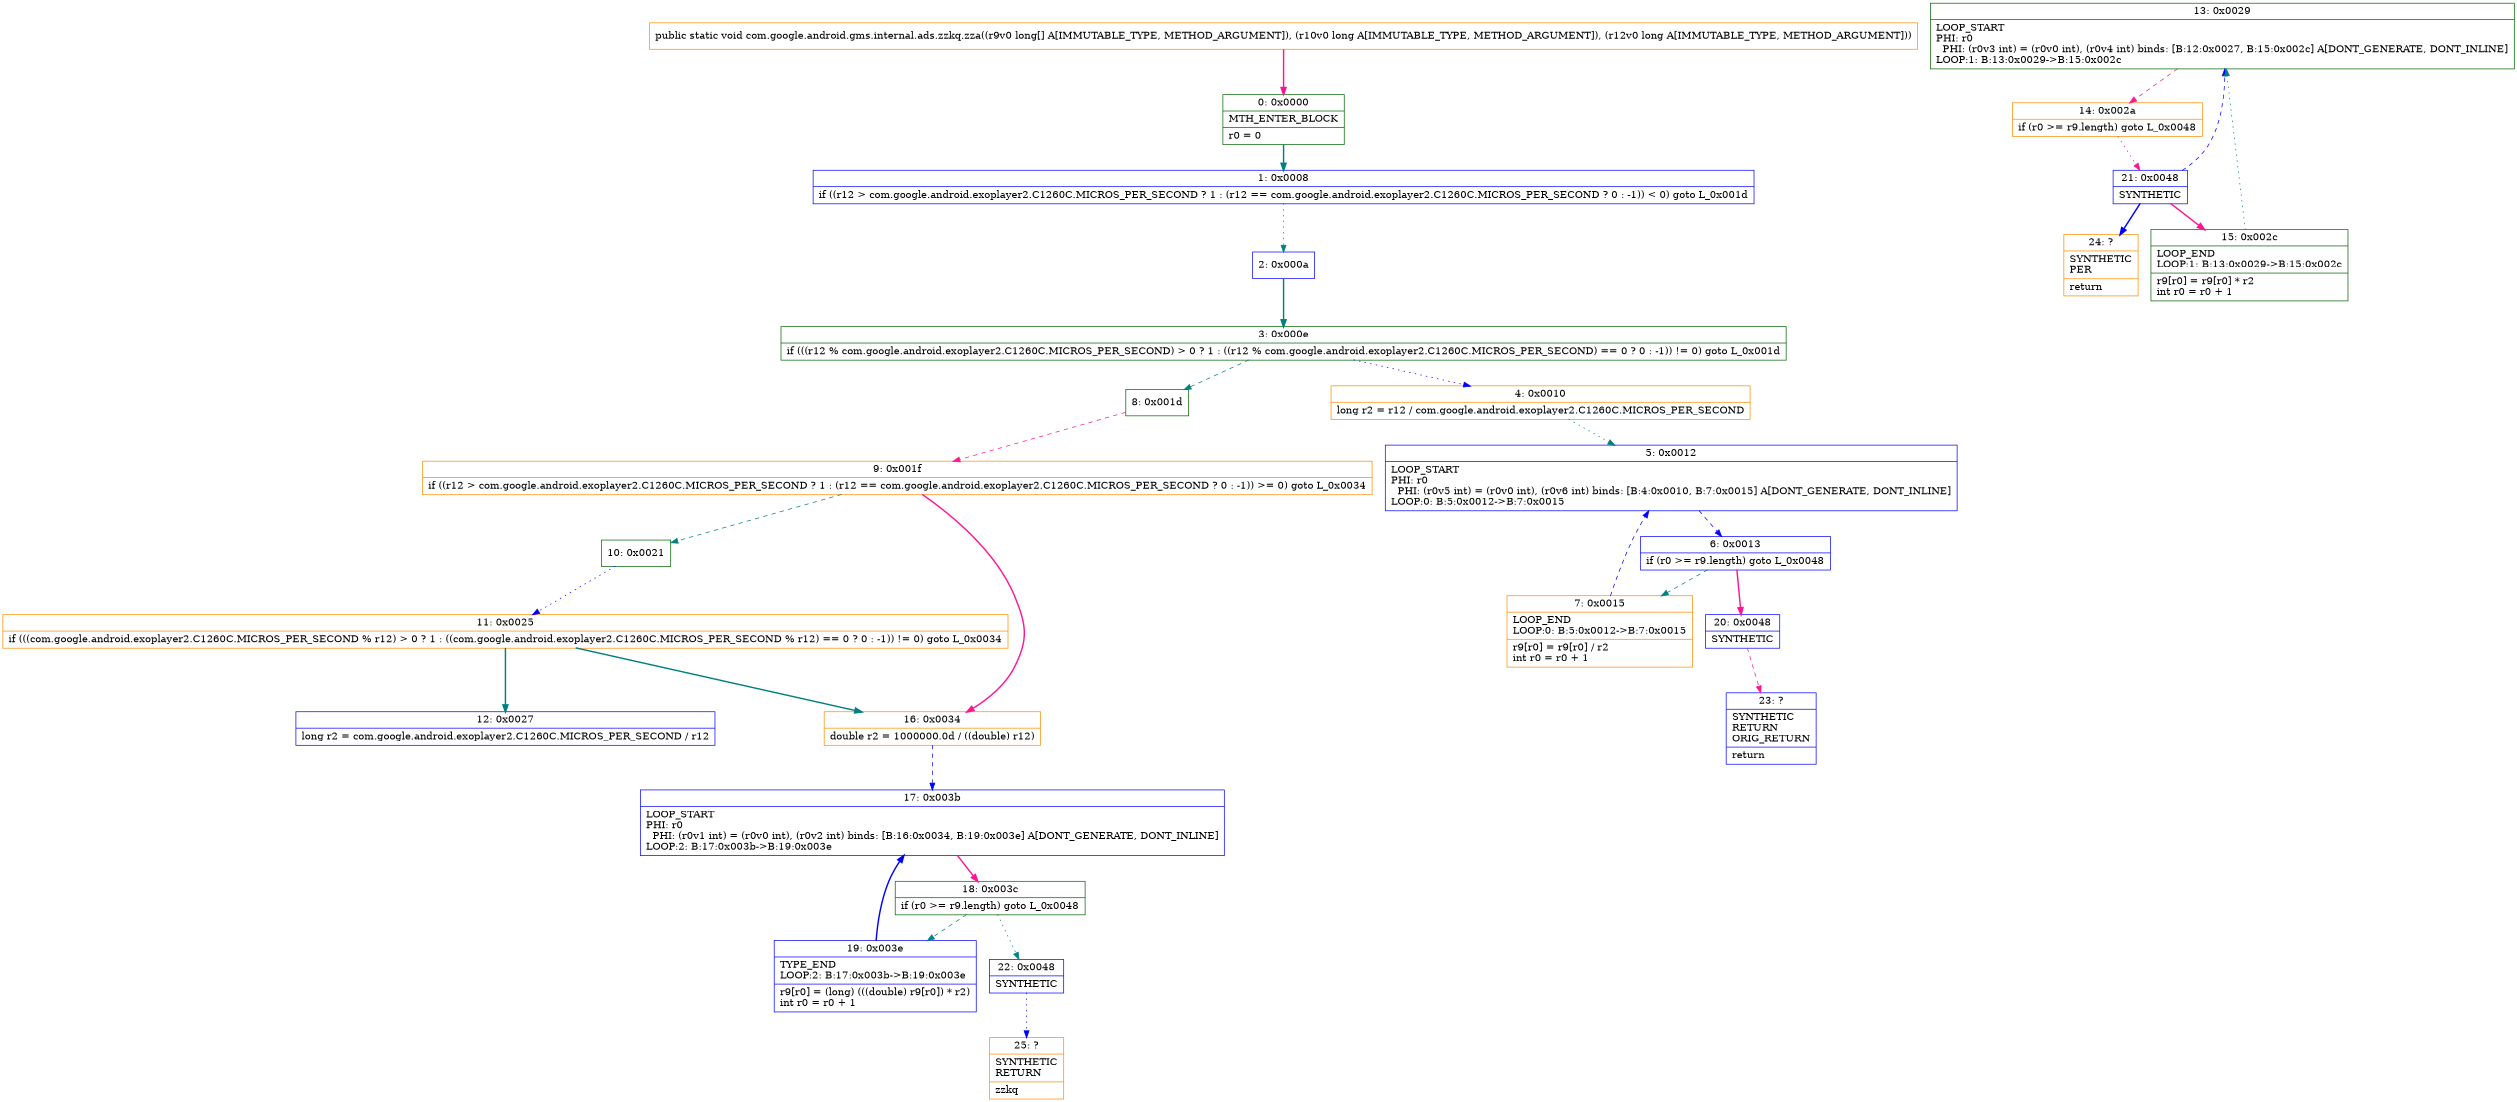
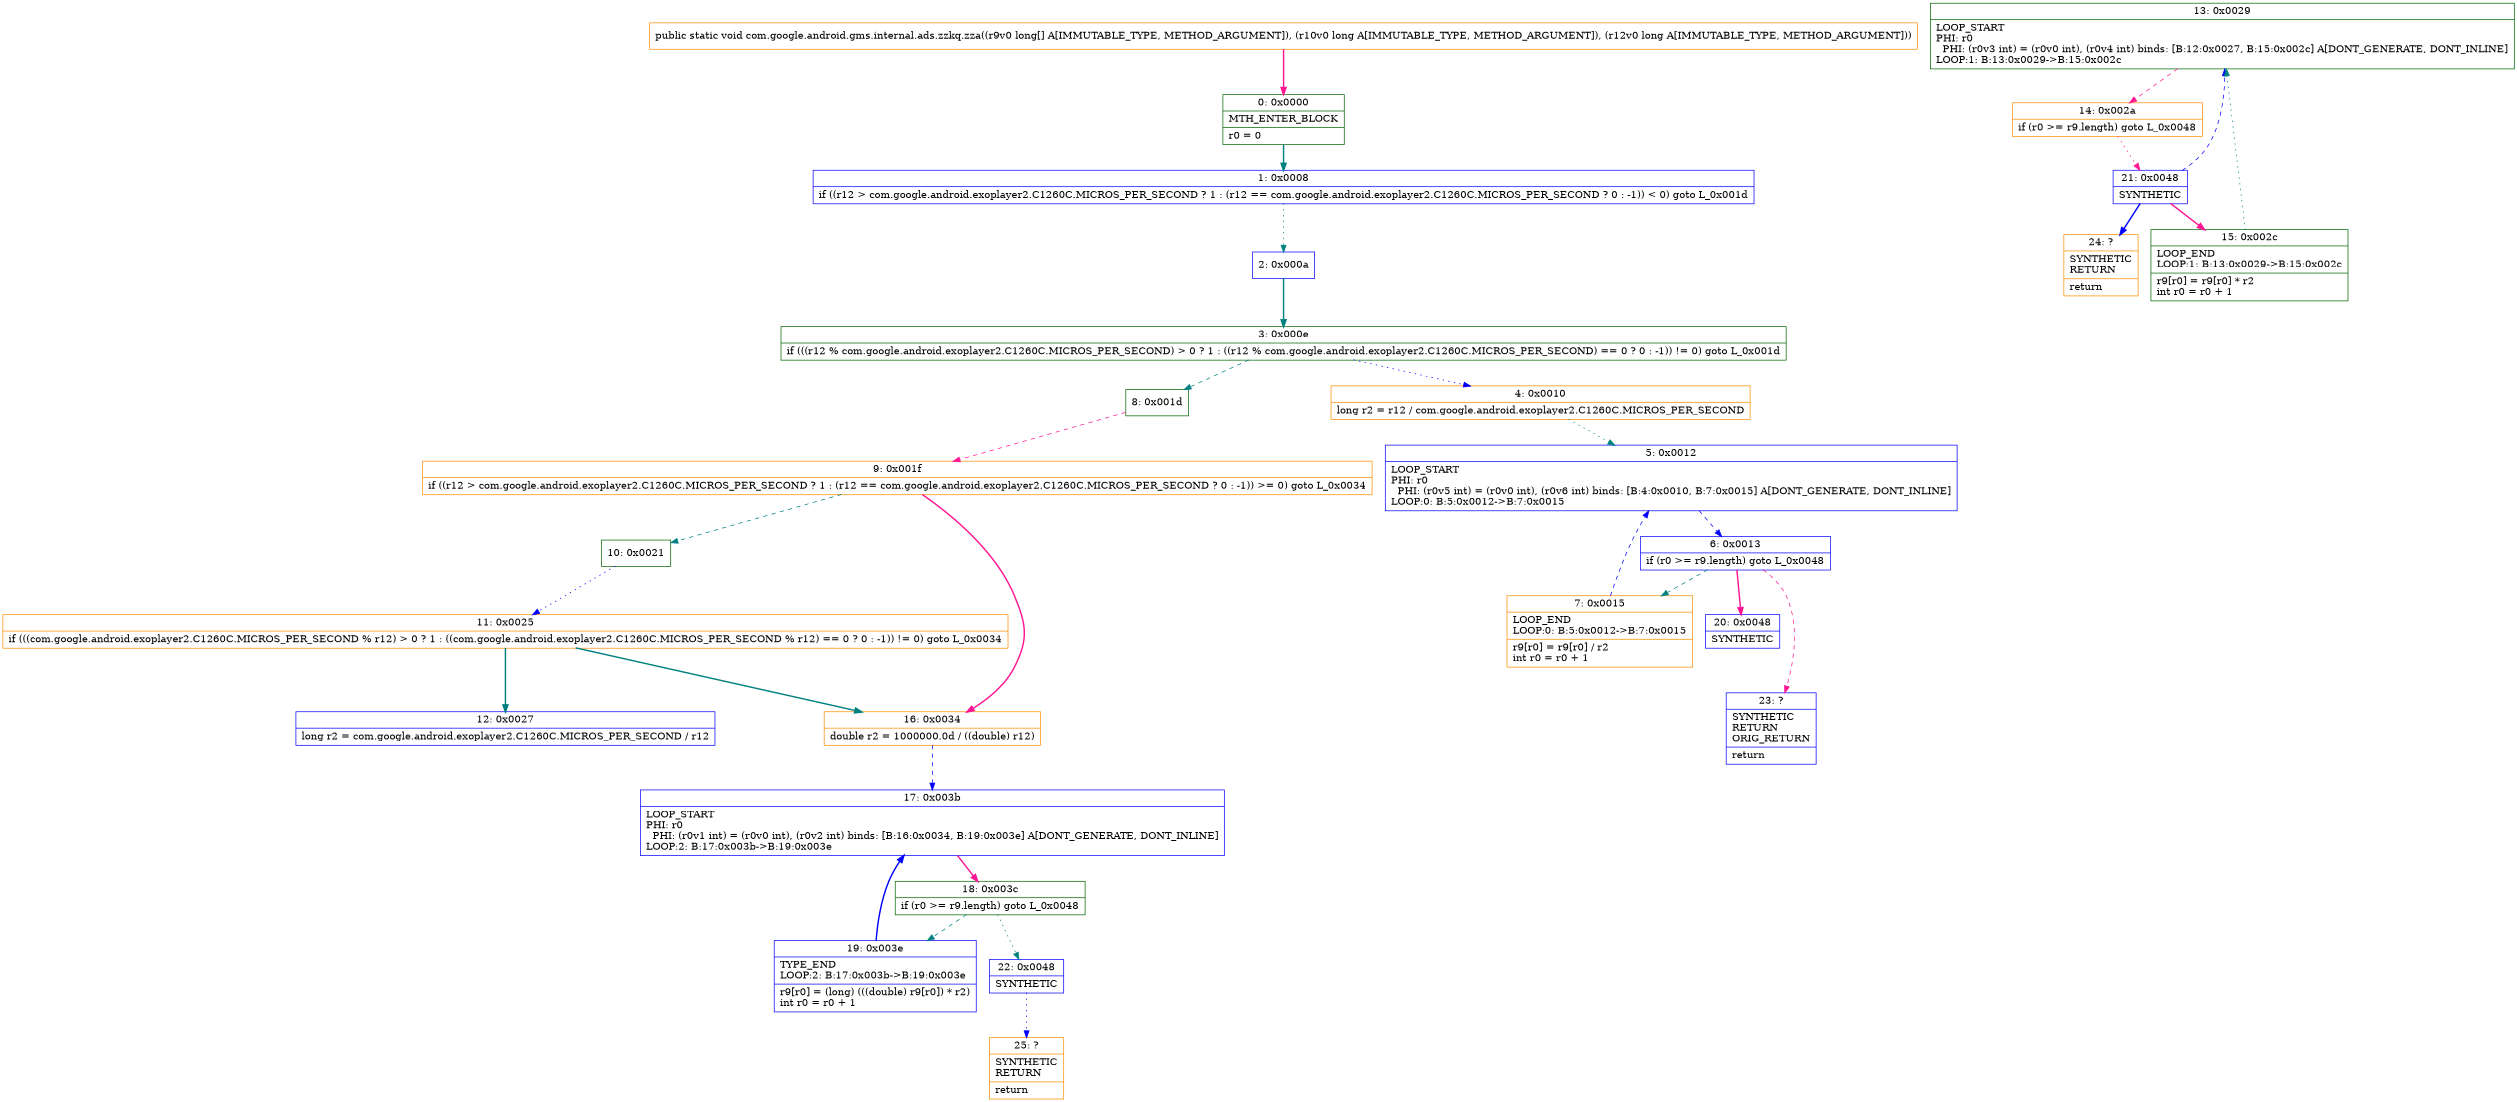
node "24: ?": text "PER" -> "RETURN"
edge "20: 0x0048" -> "23: ?": now "6: 0x0013" -> "23: ?"
node "25: ?": text "zzkq" -> "return"
